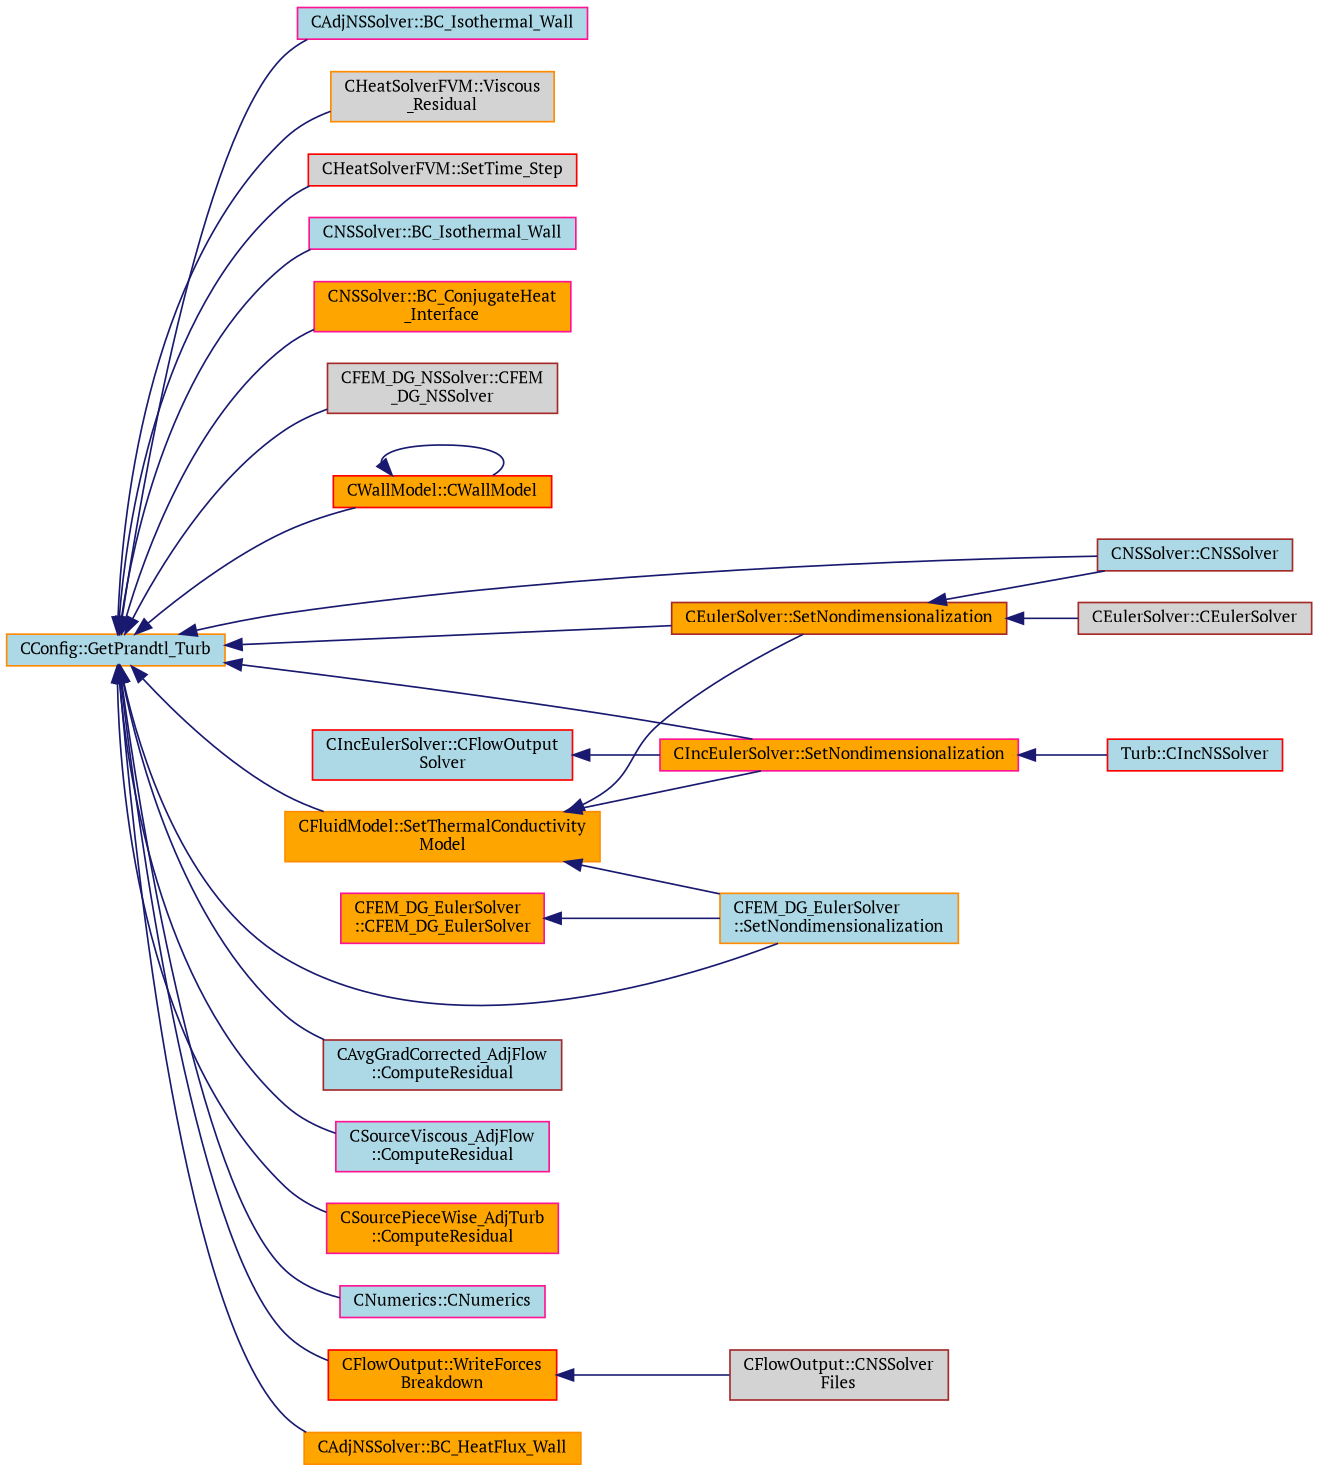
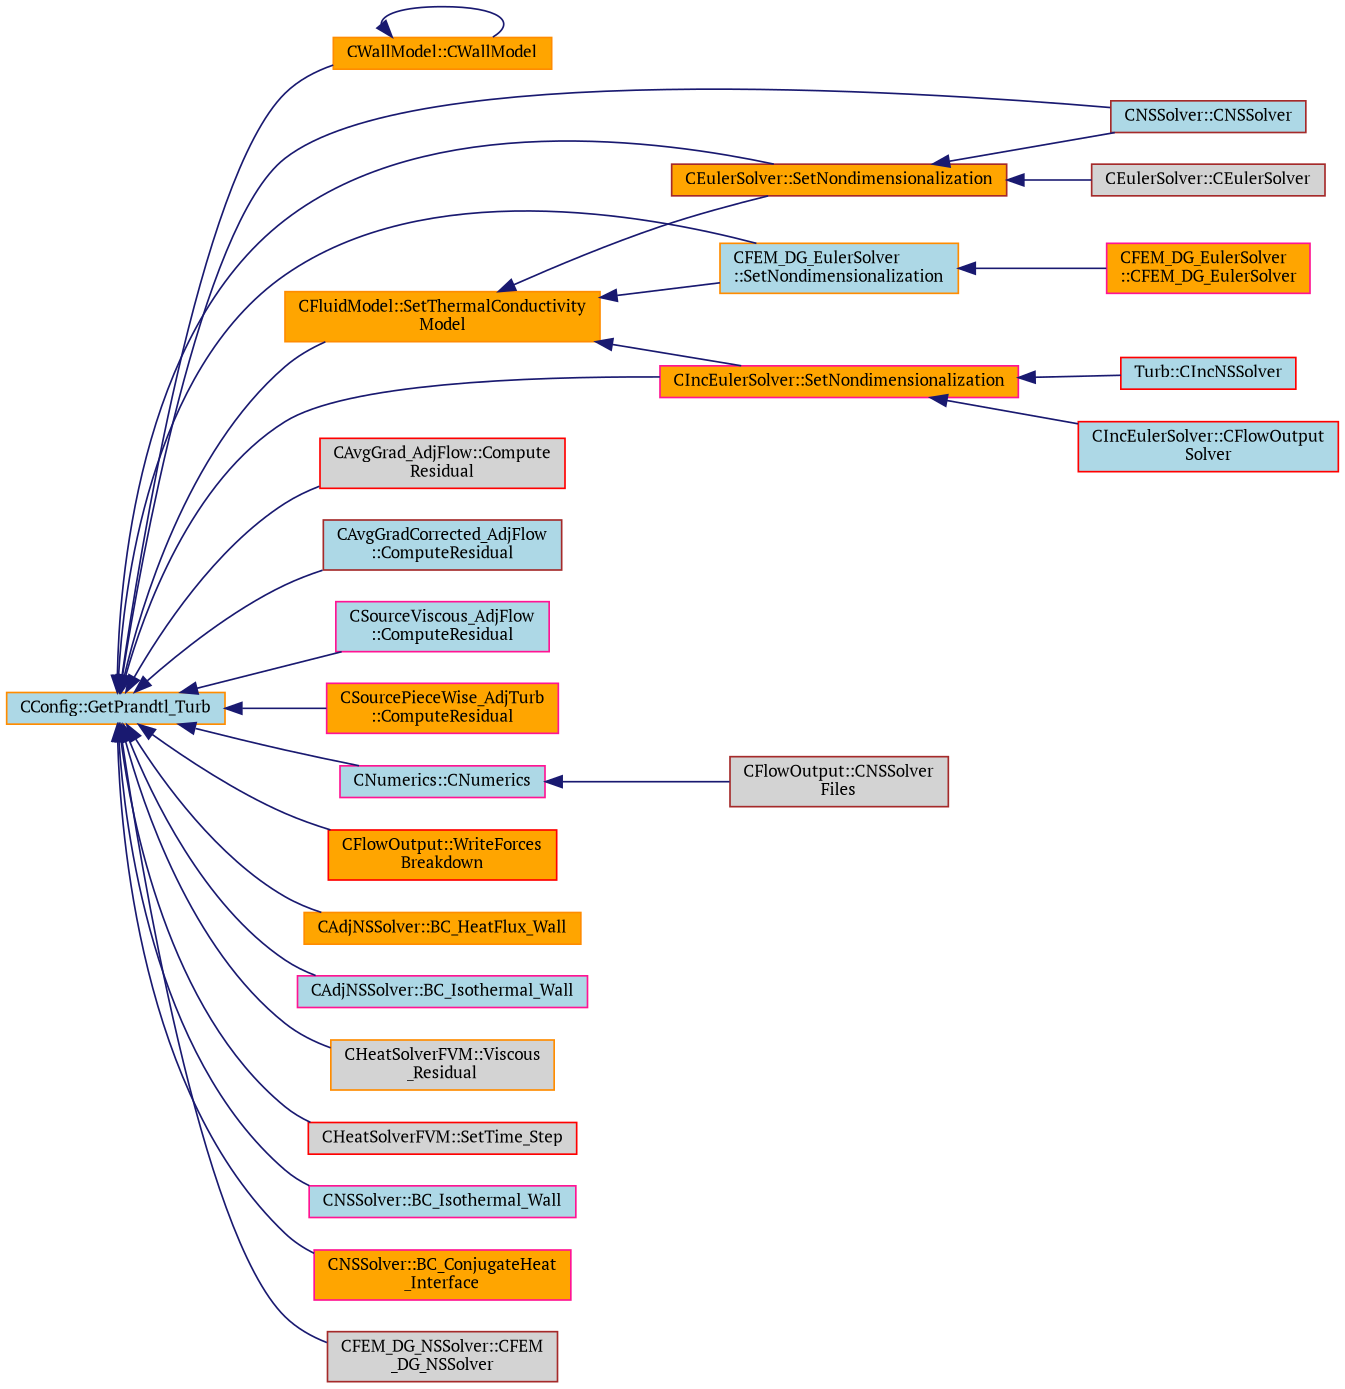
node "CAvgGrad_AdjFlow::Compute Residual": added
node "CWallModel::CWallModel": color red -> darkorange
edge "CIncEulerSolver::SetNondimensionalization" -> "CIncEulerSolver::CFlowOutput Solver": reversed
edge "CFEM_DG_EulerSolver ::SetNondimensionalization" -> "CFEM_DG_EulerSolver ::CFEM_DG_EulerSolver": reversed
edge "CFlowOutput::CNSSolver Files" -> "CFlowOutput::WriteForces Breakdown": now "CFlowOutput::CNSSolver Files" -> "CNumerics::CNumerics"
